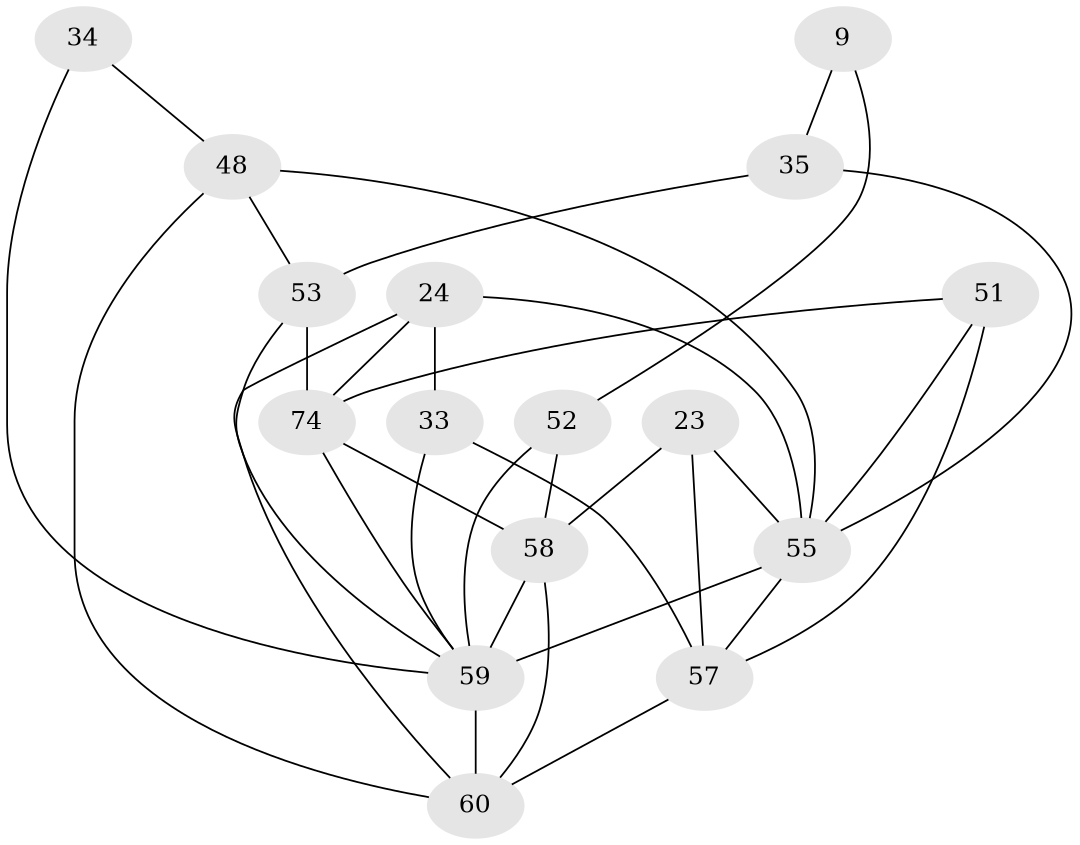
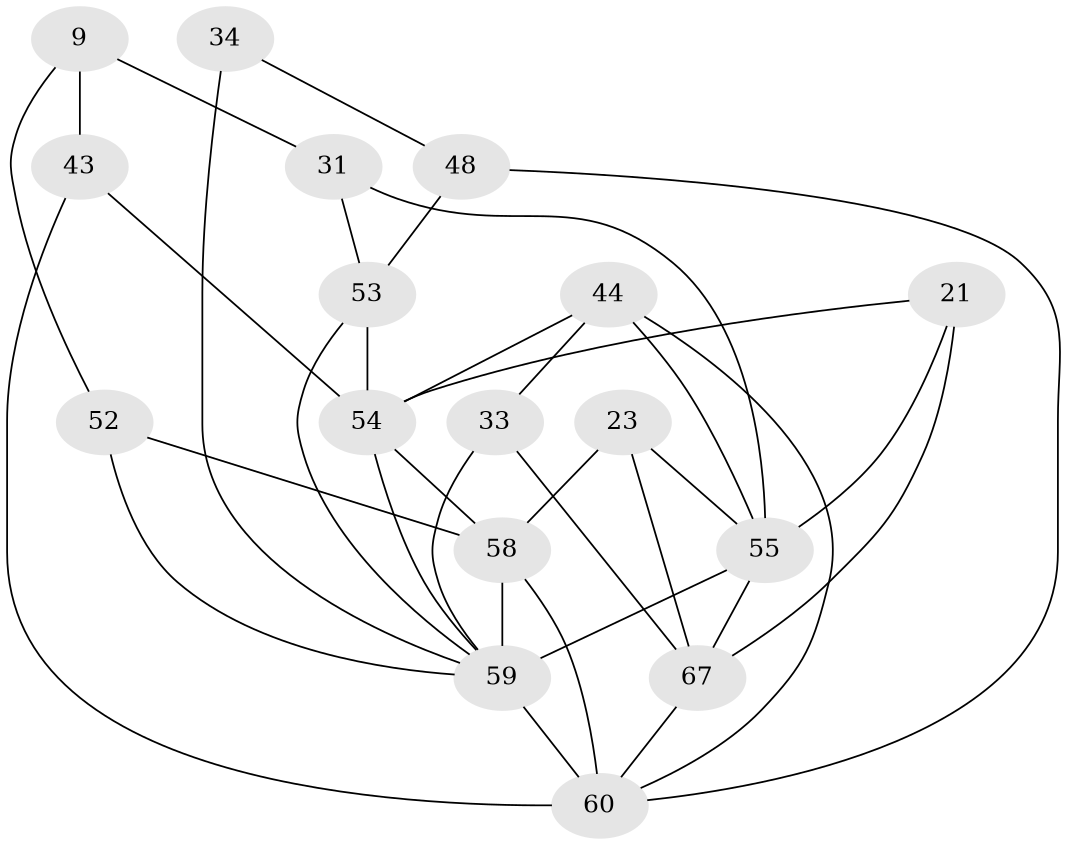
node "43": added
node "35": label "35" -> "31"
edge "48" -- "55": removed
node "24": label "24" -> "44"
node "51": label "51" -> "21"
node "74": label "74" -> "54"
node "57": label "57" -> "67"
